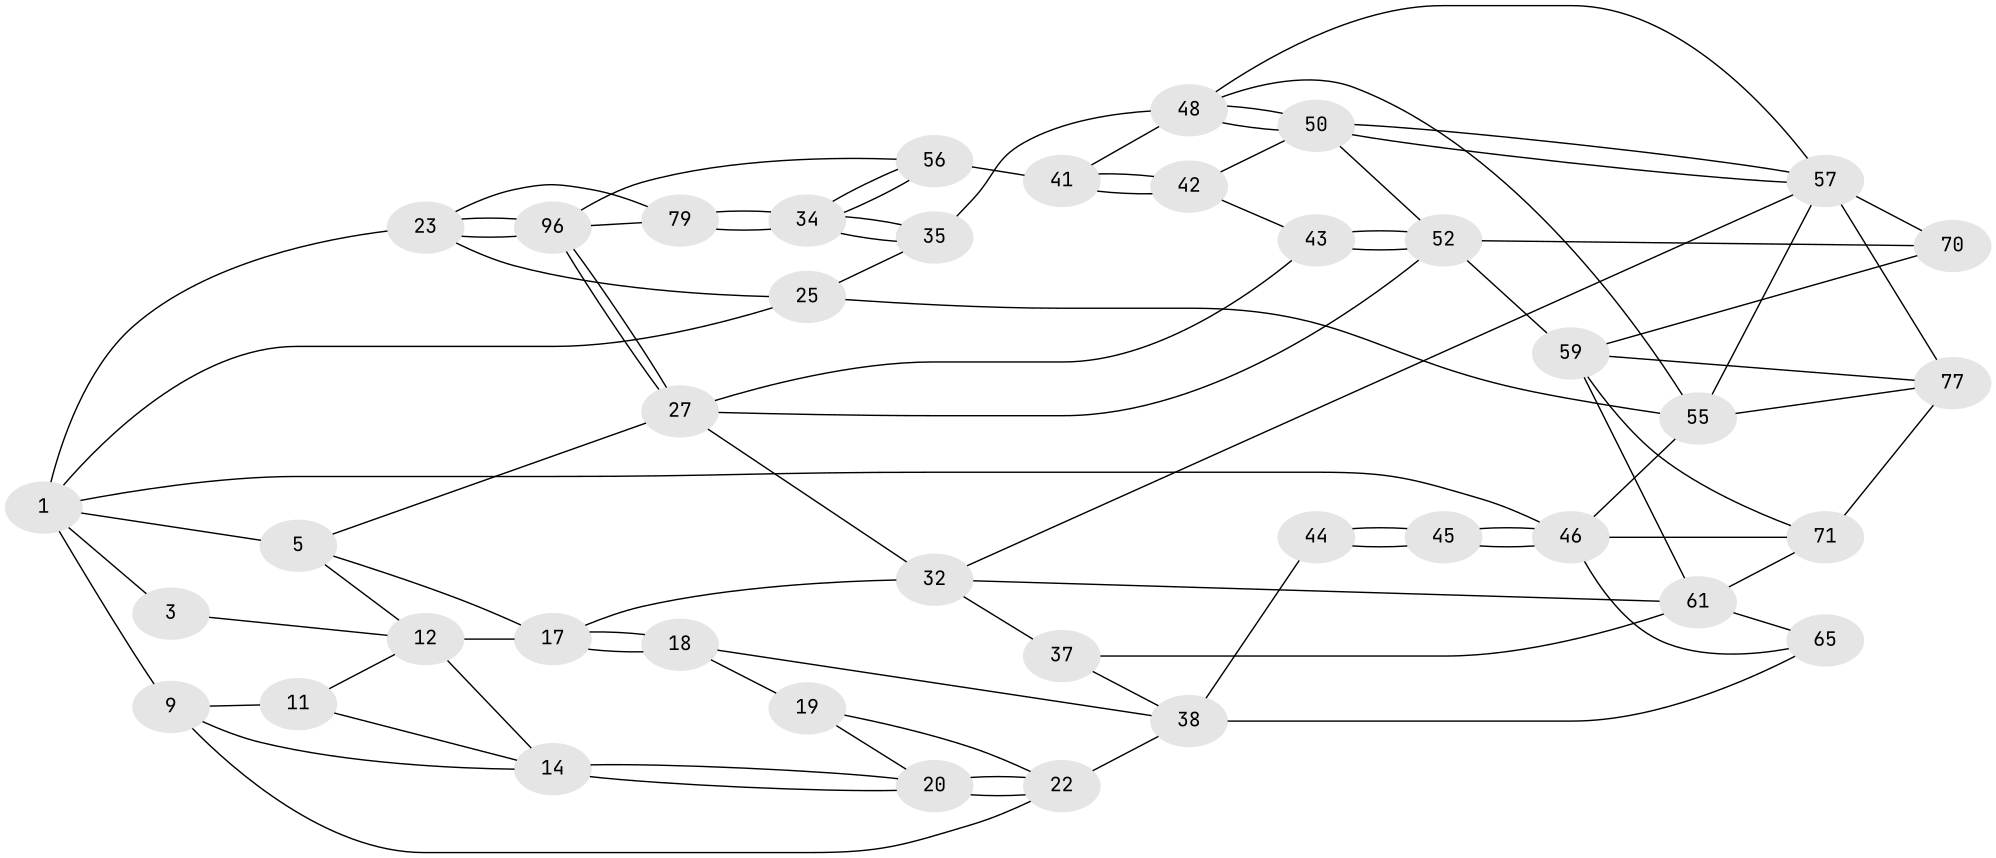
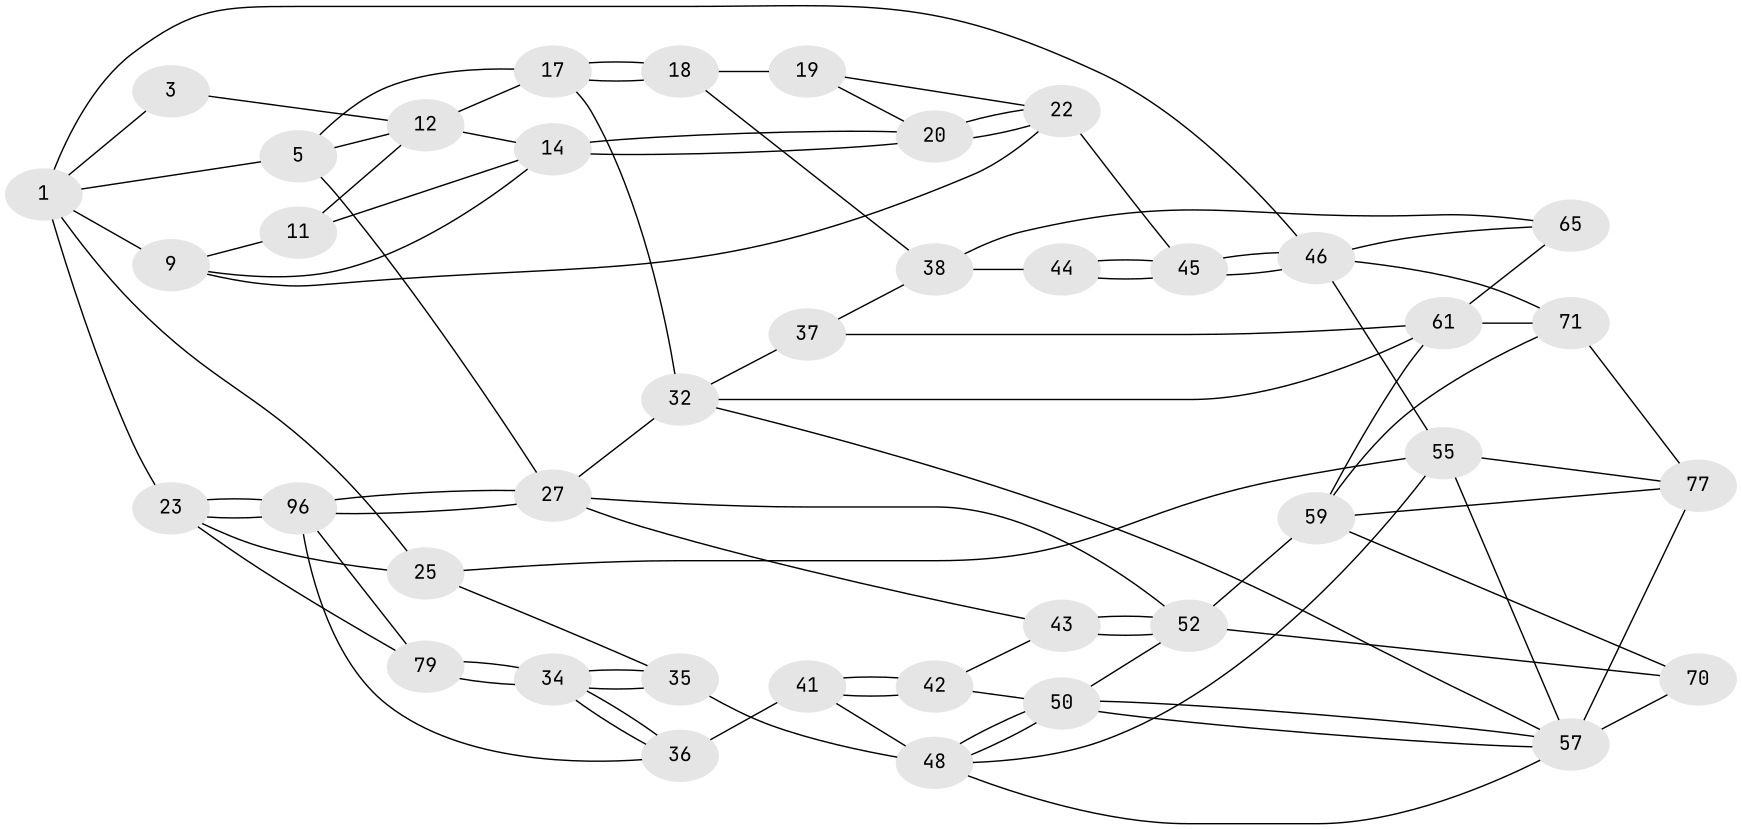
node "56": label "56" -> "36"
edge "38" -- "22": now "45" -- "22"
